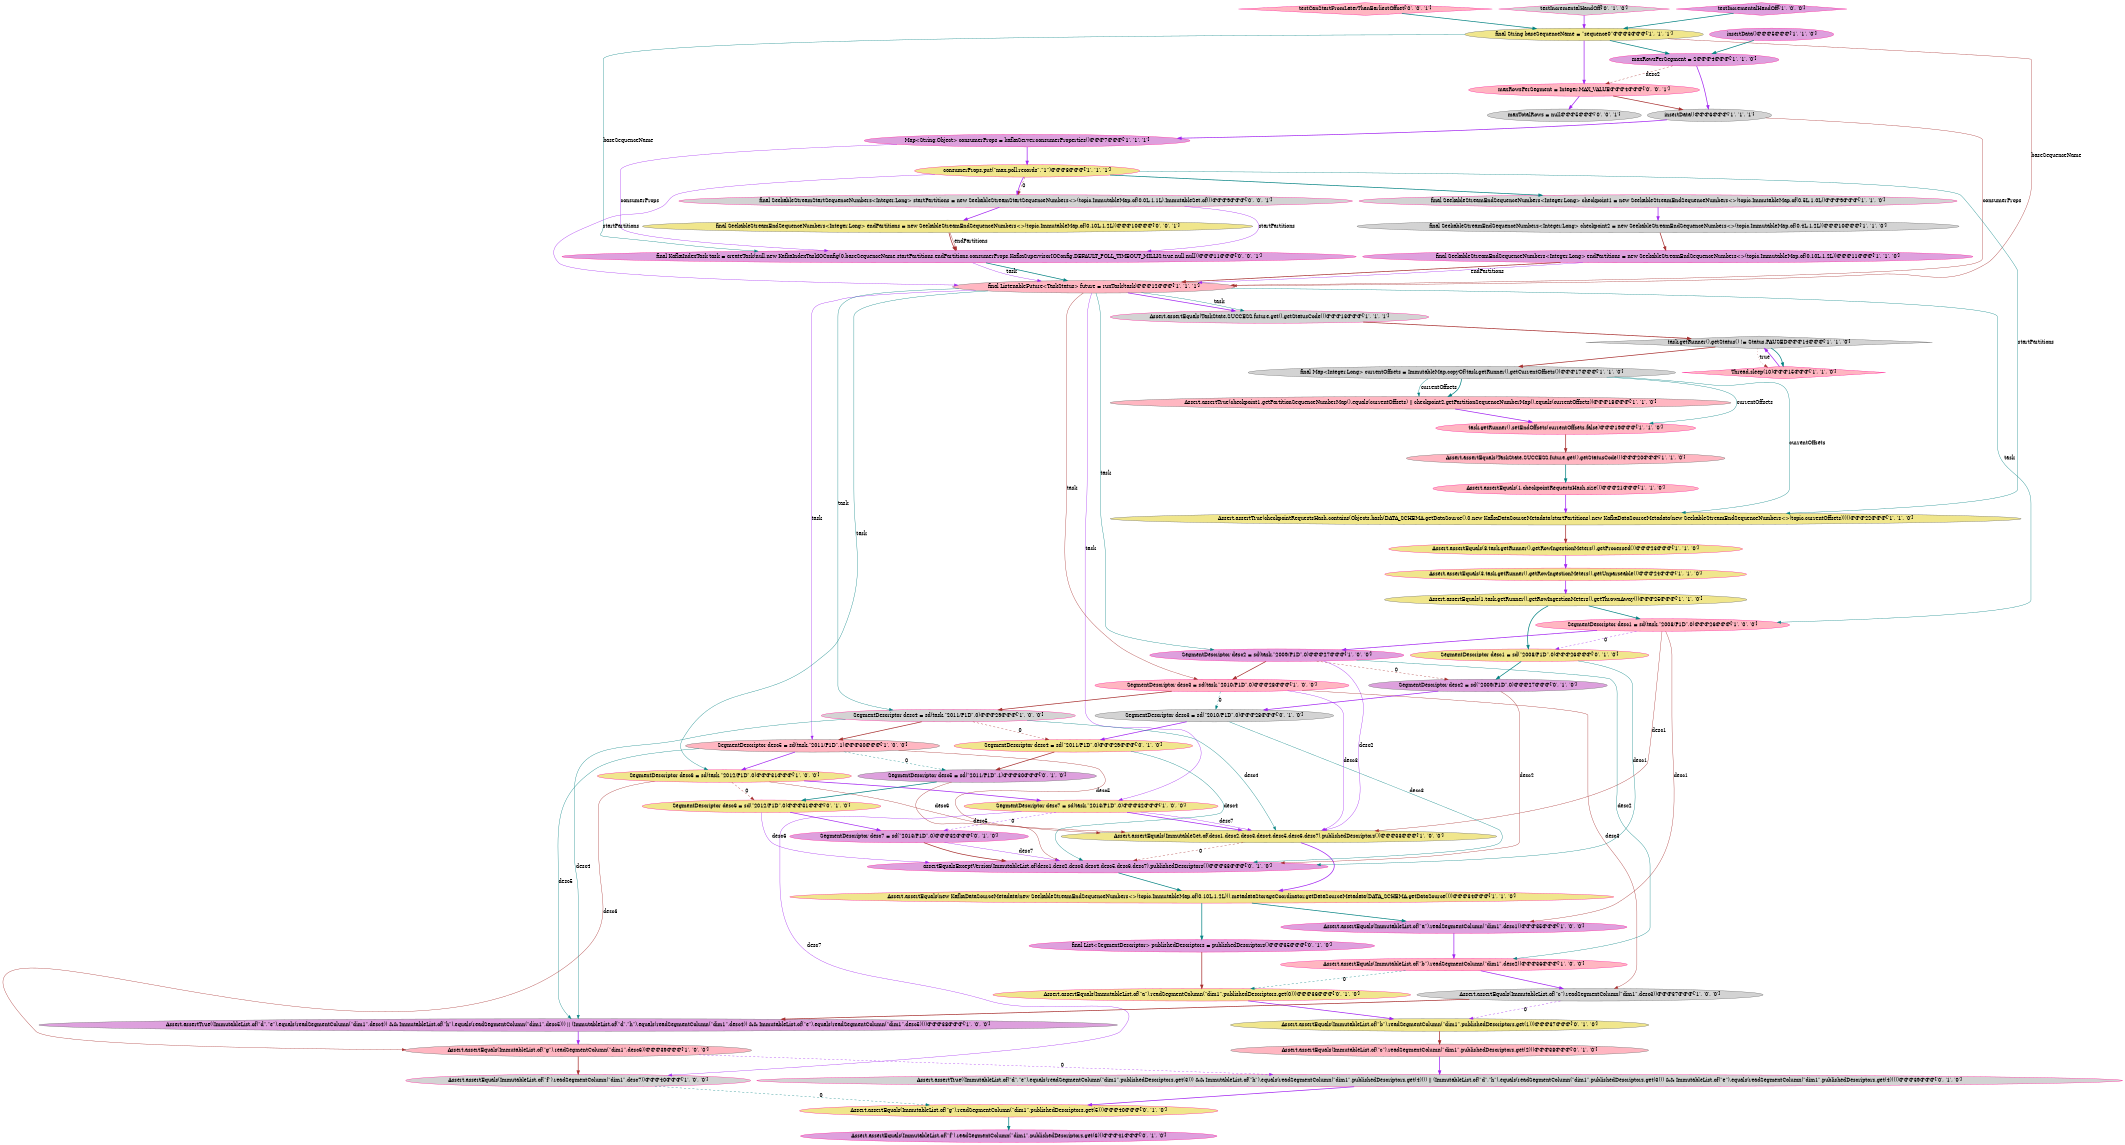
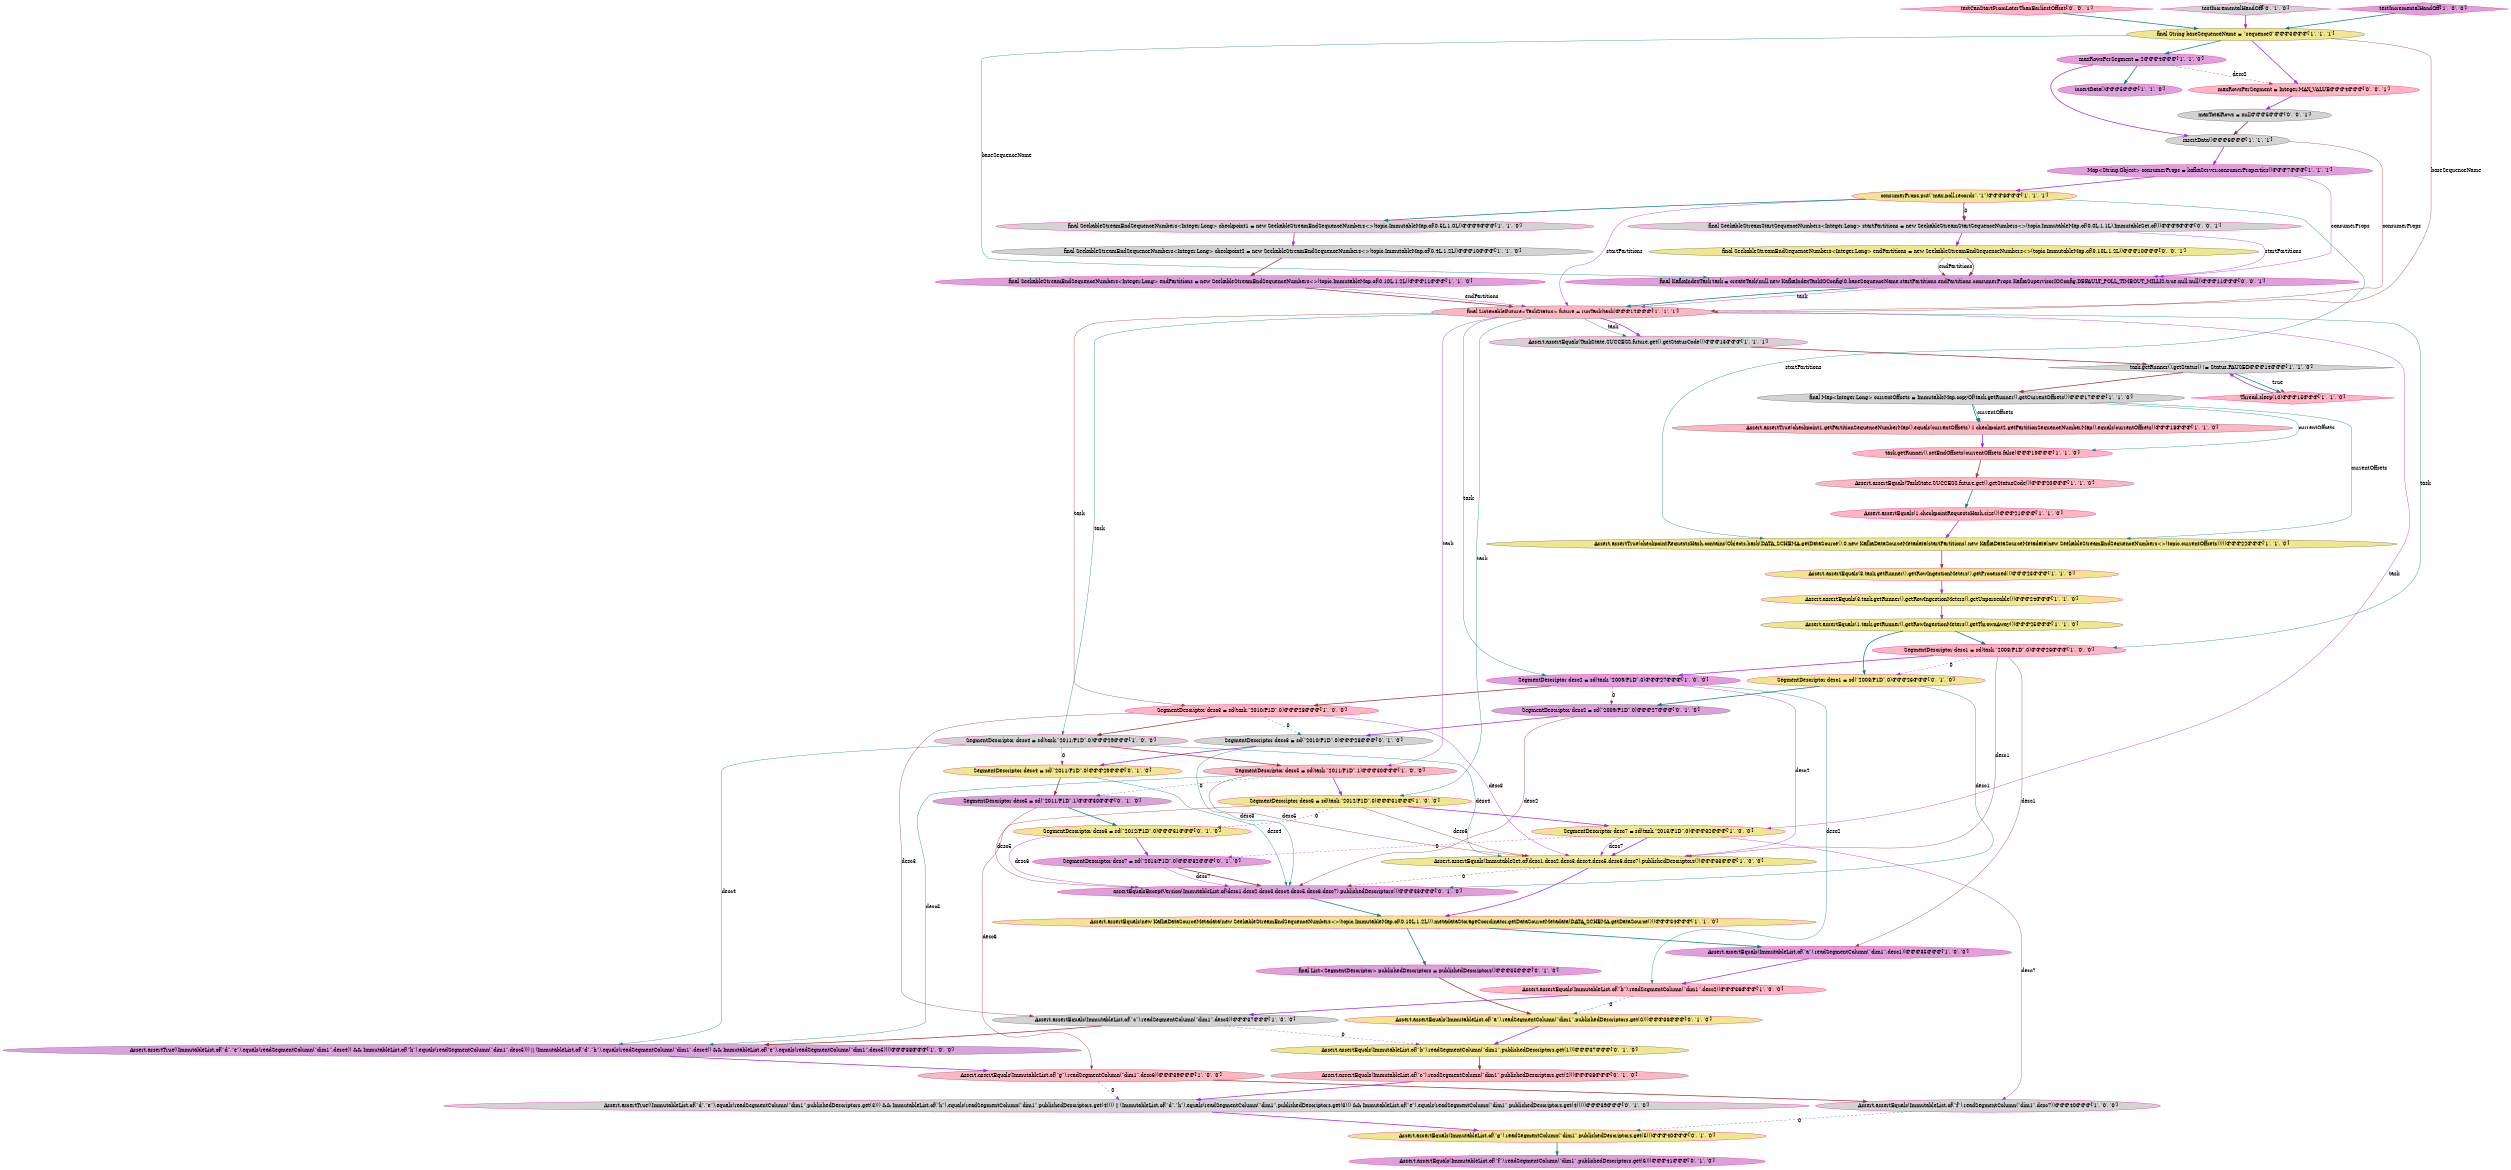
edge "insertData()@@@5@@@['1', '1', '0']" -> "maxRowsPerSegment = 2@@@4@@@['1', '1', '0']": reversed
edge "maxRowsPerSegment = Integer.MAX_VALUE@@@4@@@['0', '0', '1']" -> "insertData()@@@6@@@['1', '1', '1']": now "maxTotalRows = null@@@5@@@['0', '0', '1']" -> "insertData()@@@6@@@['1', '1', '1']"
